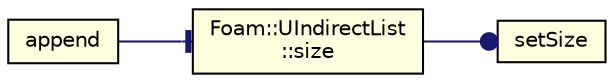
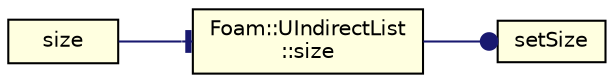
node "append": label "append" -> "size"
